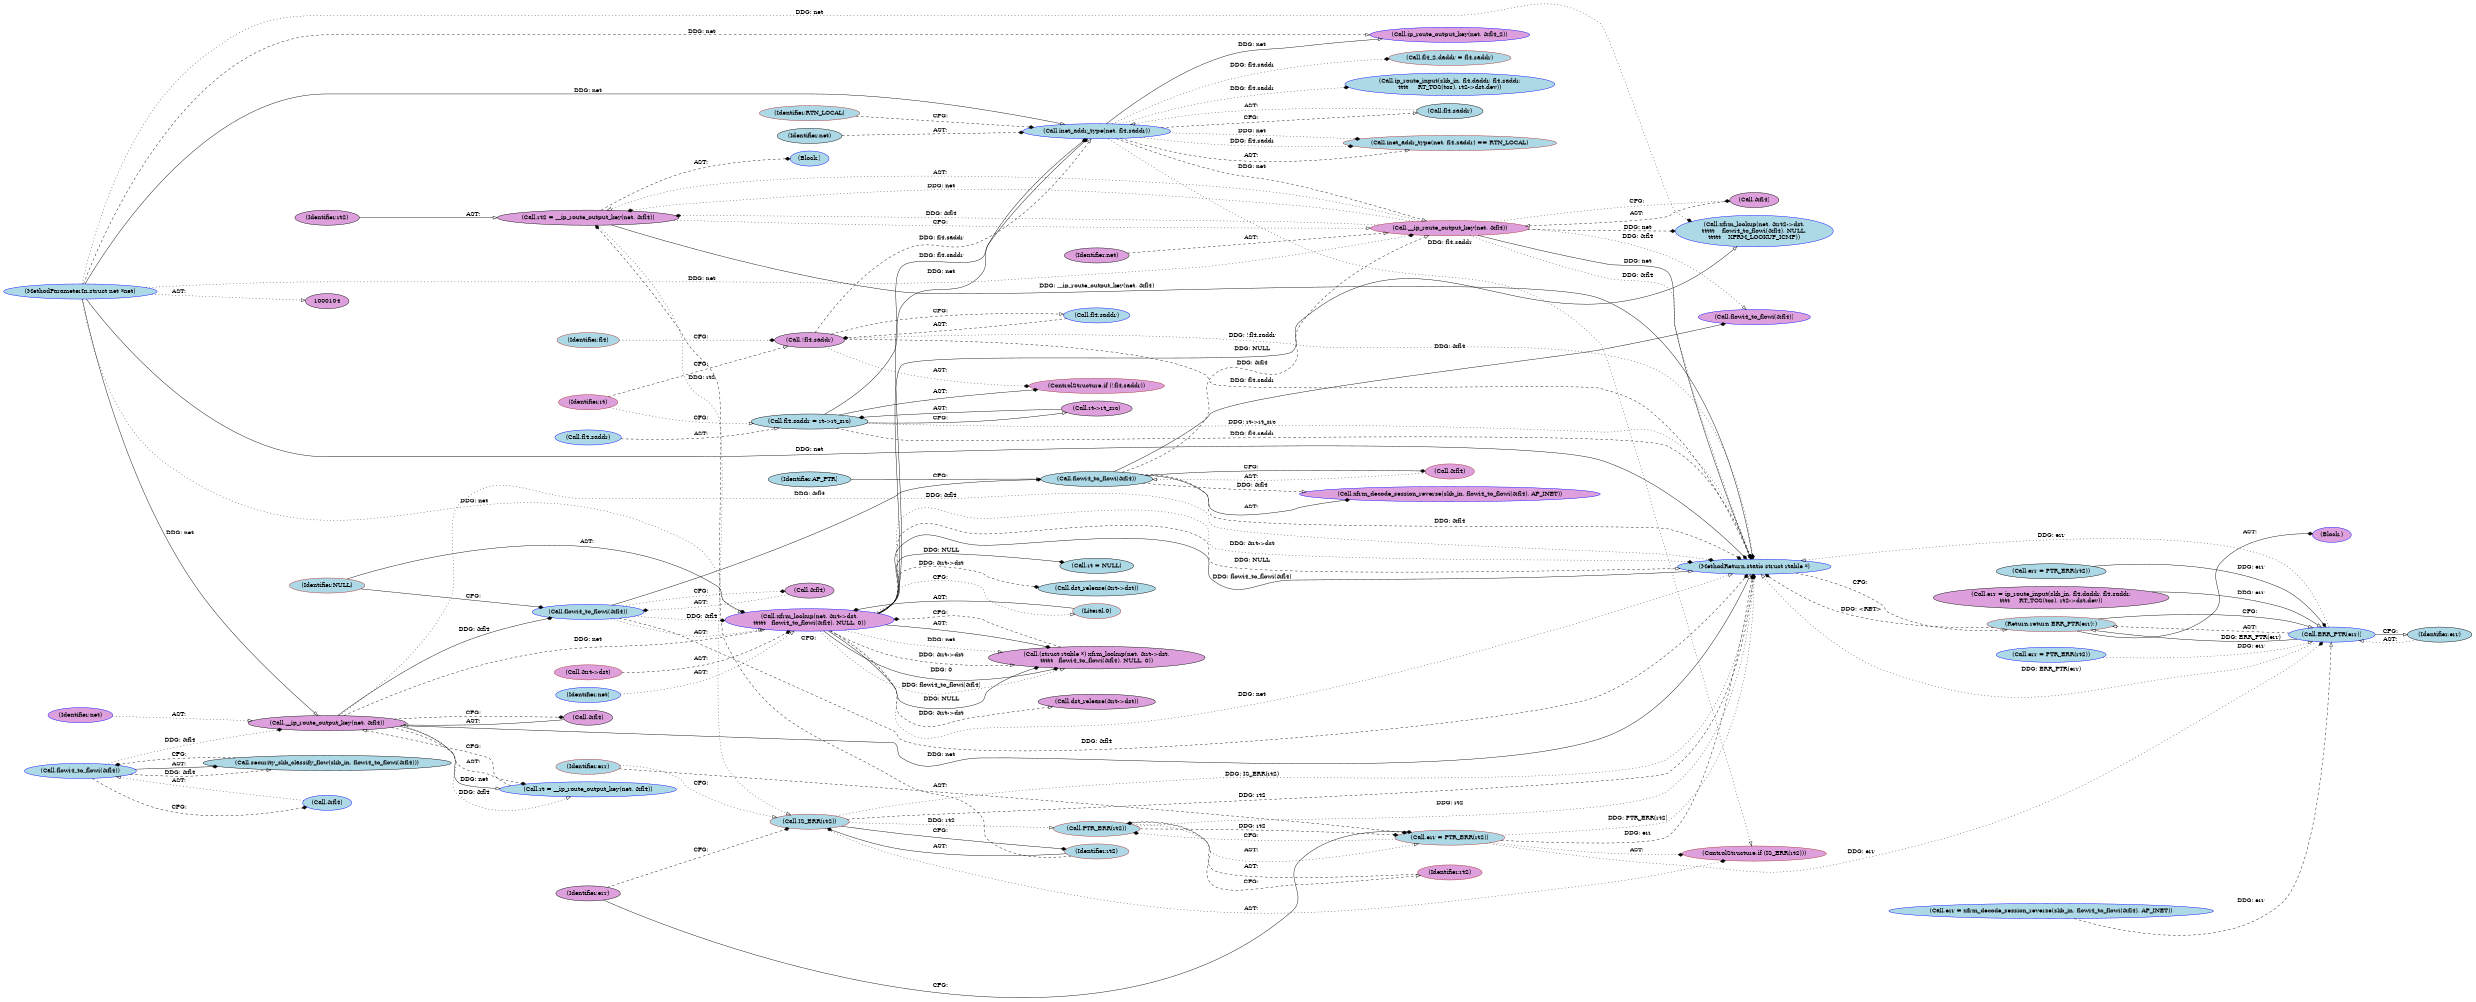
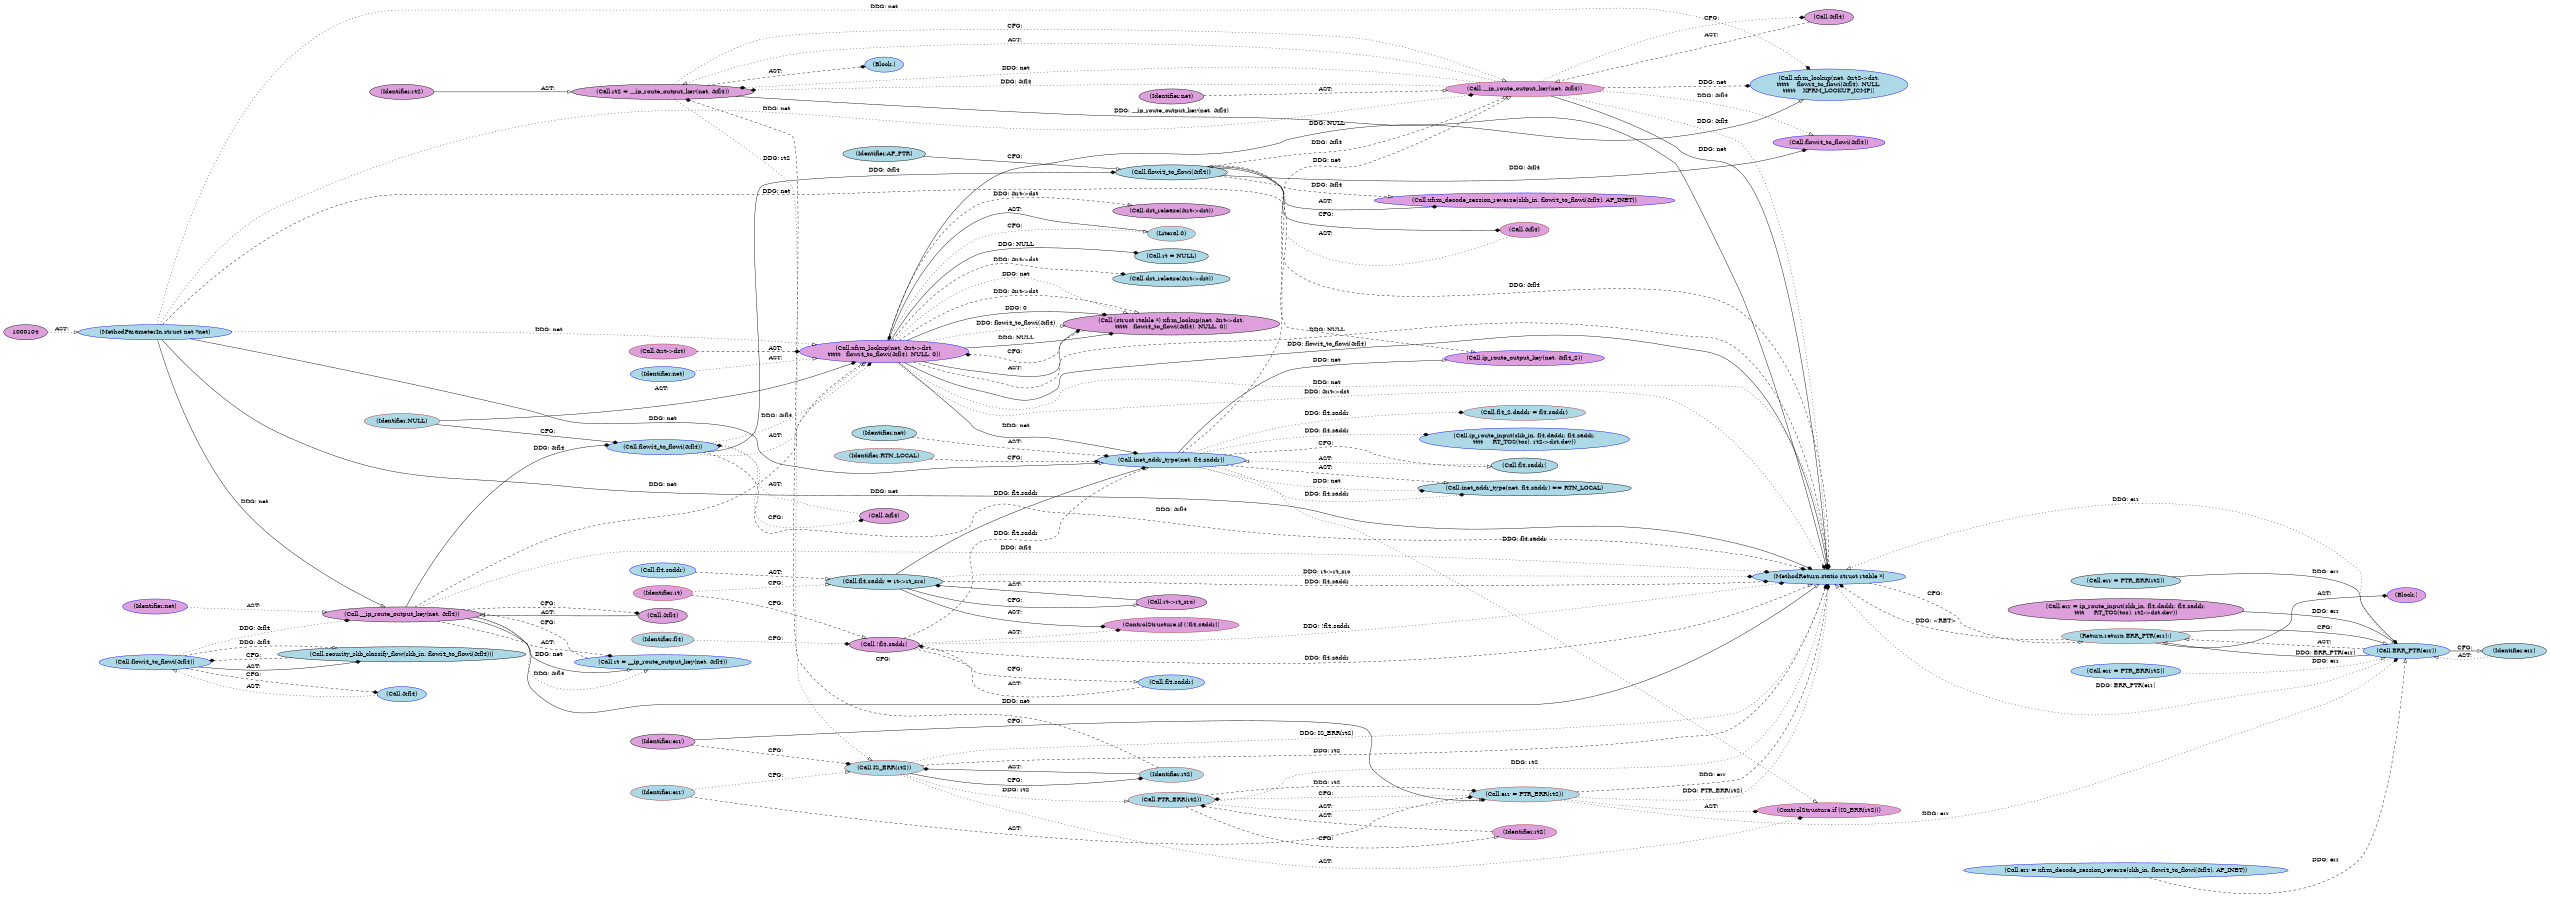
node "(Call,inet_addr_type(net, fl4.saddr) == RTN_LOCAL)": color brown -> black
edge "(MethodParameterIn,struct net *net)" -> "1000104": reversed
